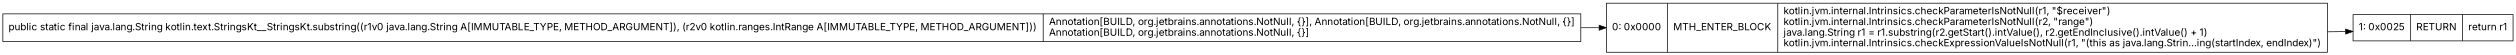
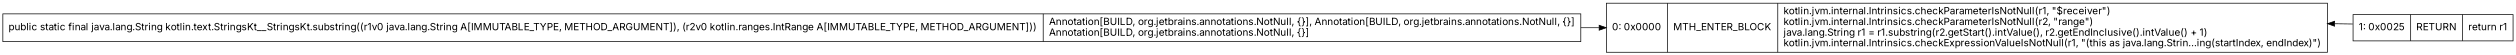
edge "0: 0x0000" -> "1: 0x0025": reversed
